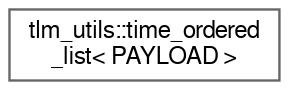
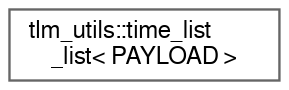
node "tlm_utils::time_ordered _list< PAYLOAD >": label "tlm_utils::time_ordered _list< PAYLOAD >" -> "tlm_utils::time_list _list< PAYLOAD >"
